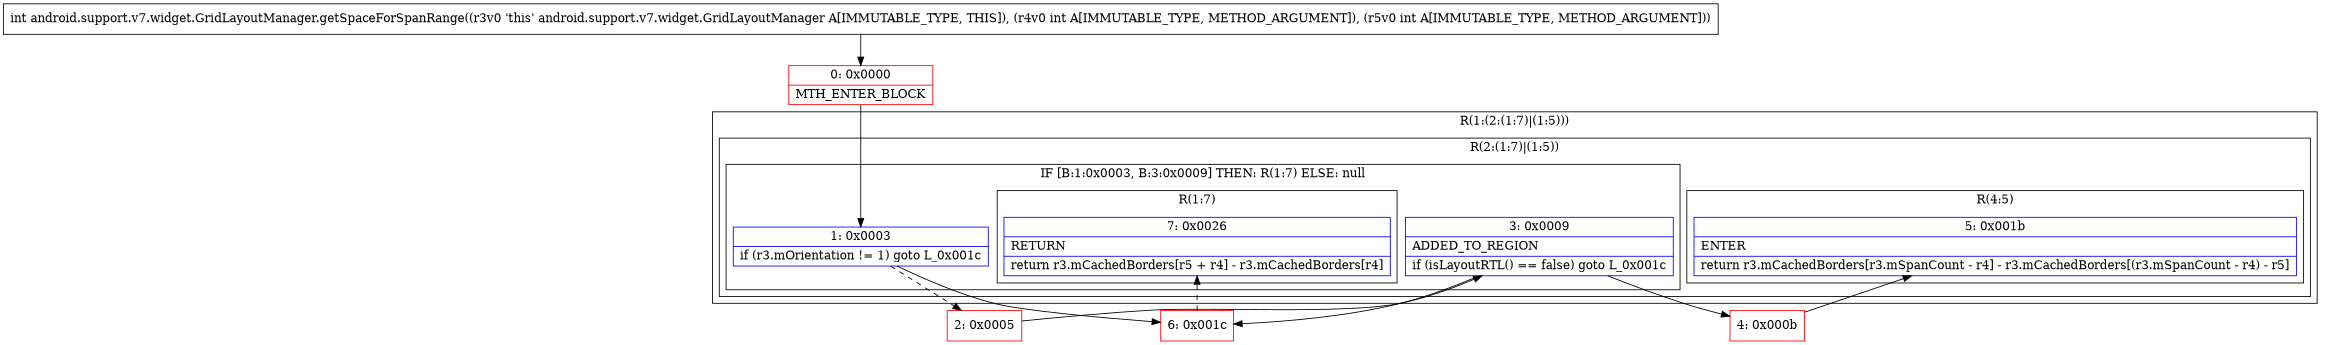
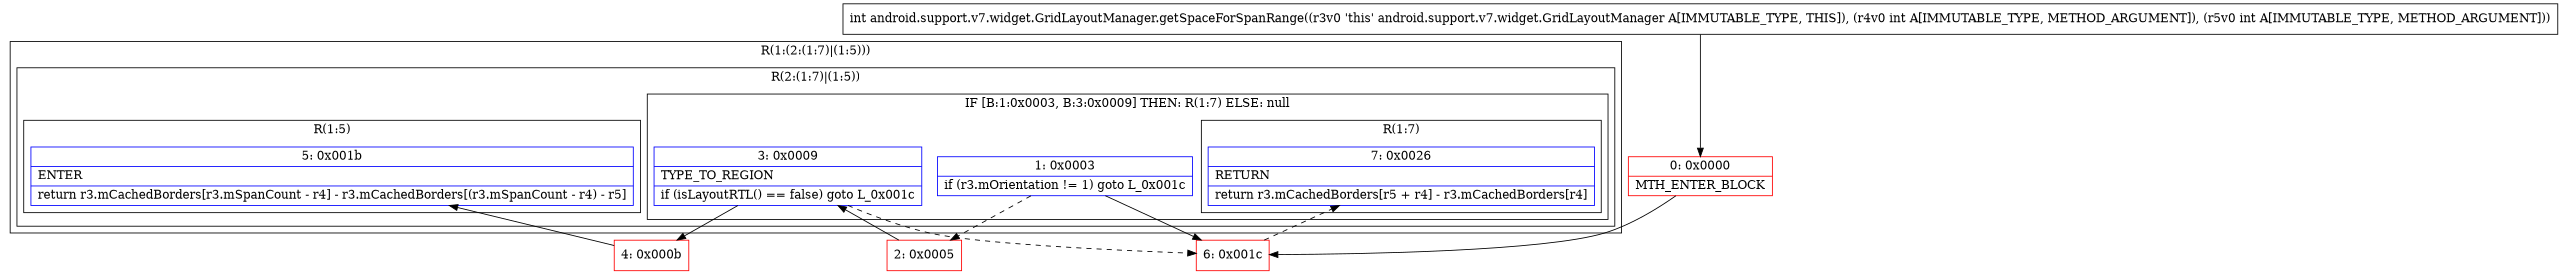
edge "0: 0x0000" -> "1: 0x0003": now "0: 0x0000" -> "6: 0x001c"
cluster "R(4:5)": label "R(4:5)" -> "R(1:5)"
node "3: 0x0009": text "ADDED_TO_REGION" -> "TYPE_TO_REGION"
edge "3: 0x0009" -> "6: 0x001c": style solid -> dashed
